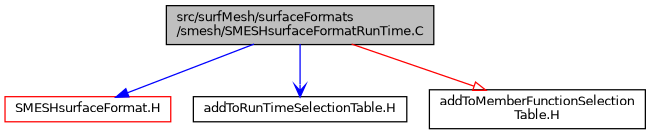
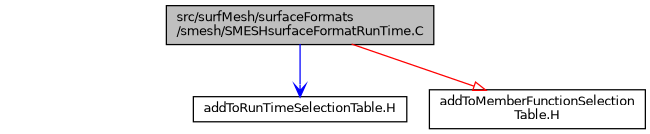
node "SMESHsurfaceFormat.H": removed
